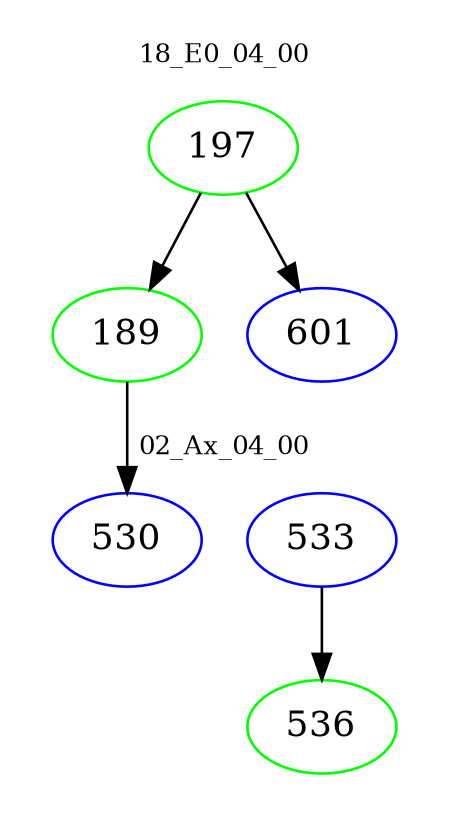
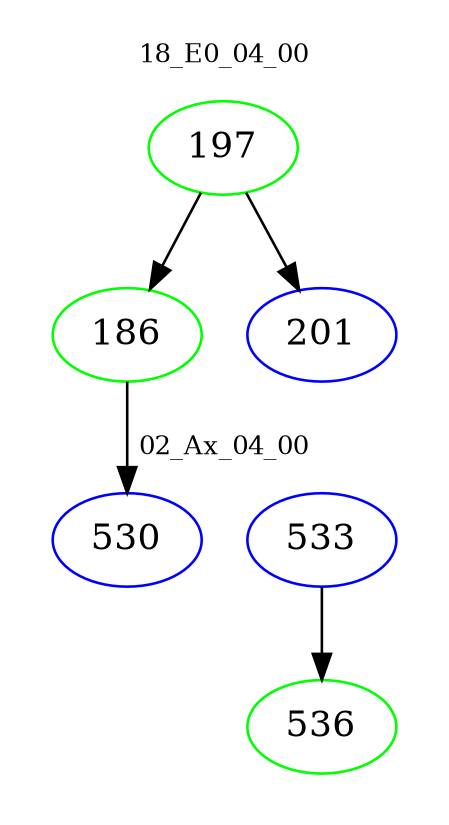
node "189": label "189" -> "186"
node "601": label "601" -> "201"
